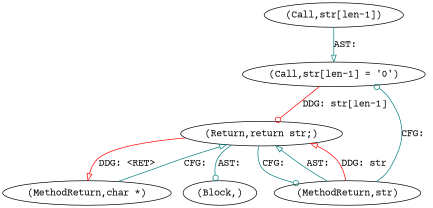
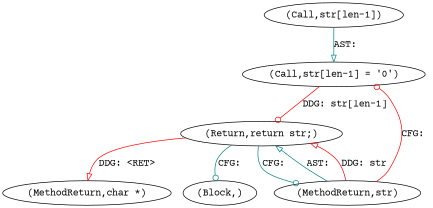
edge "(MethodReturn,str)" -> "(Call,str[len-1] = '0')": color teal -> red
edge "(Return,return str;)" -> "(Block,)": label "AST: " -> "CFG: "
edge "(MethodReturn,char *)" -> "(Return,return str;)": removed, label "CFG:"
